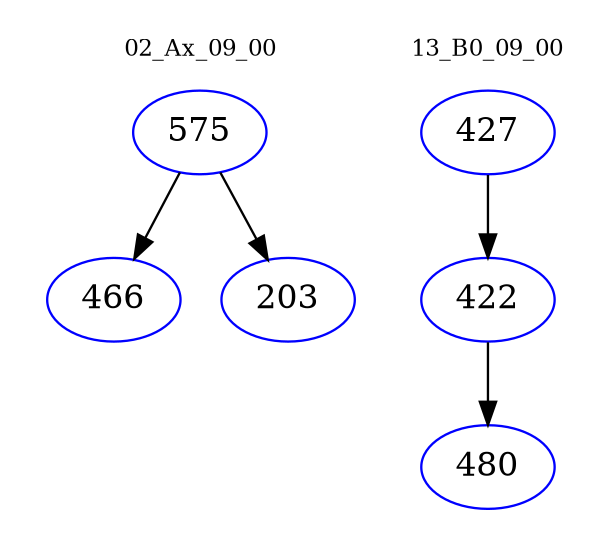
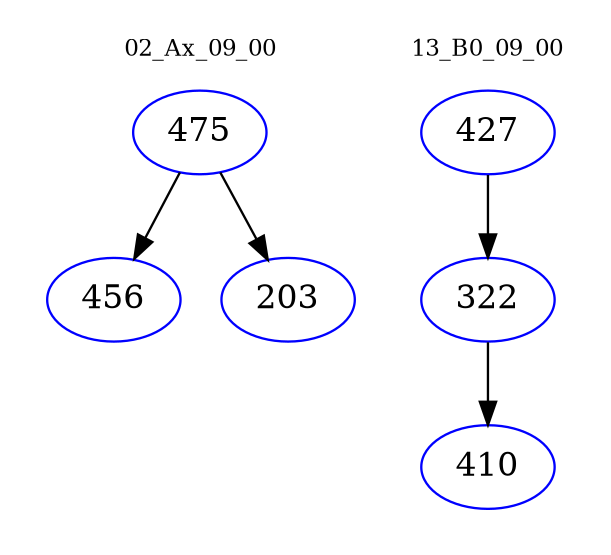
node "575": label "575" -> "475"
node "466": label "466" -> "456"
node "422": label "422" -> "322"
node "480": label "480" -> "410"
